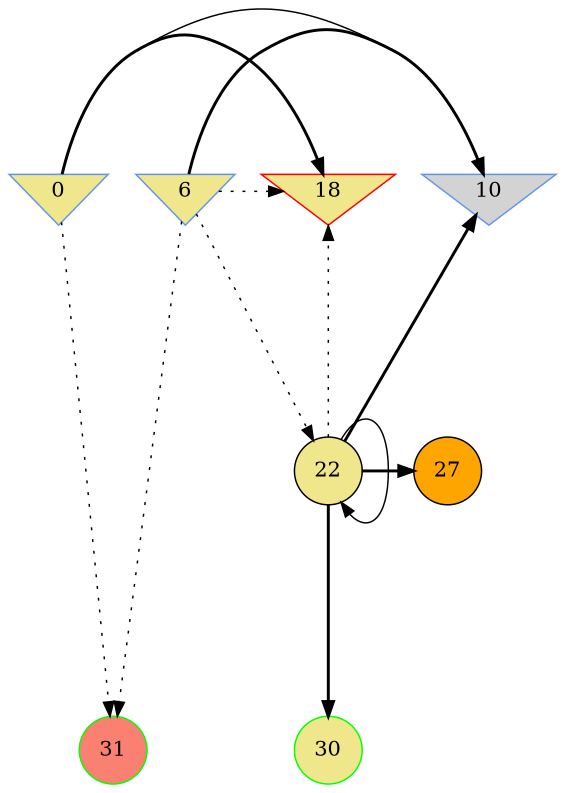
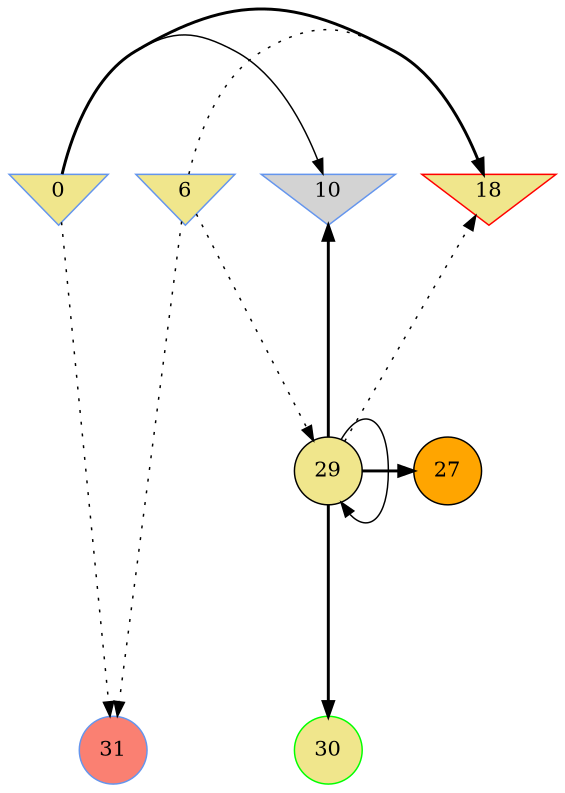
edge "6" -> "10": removed
node "22": label "22" -> "29"
node "31": color green -> cornflowerblue
